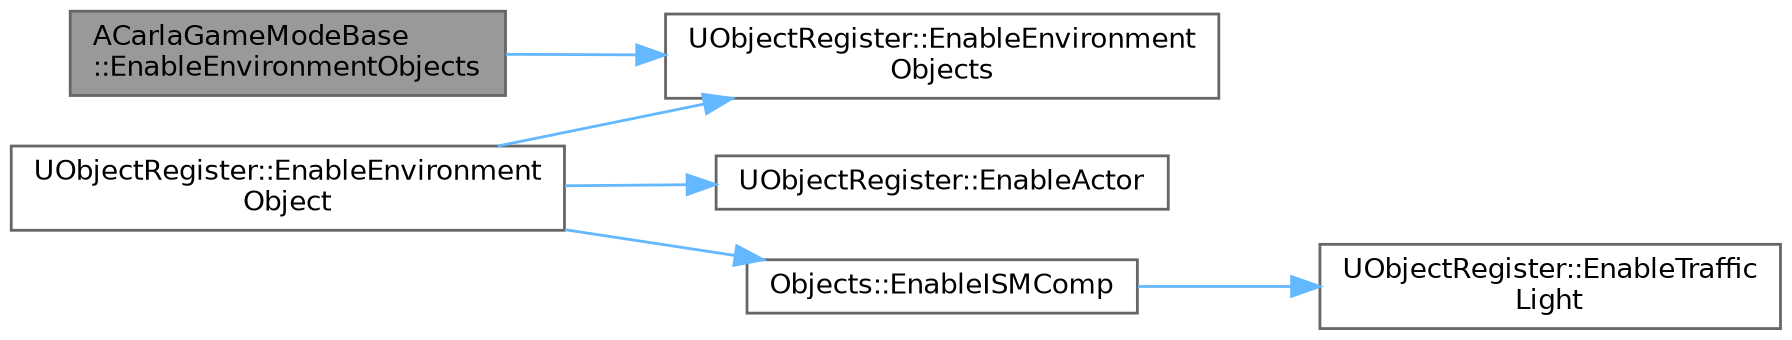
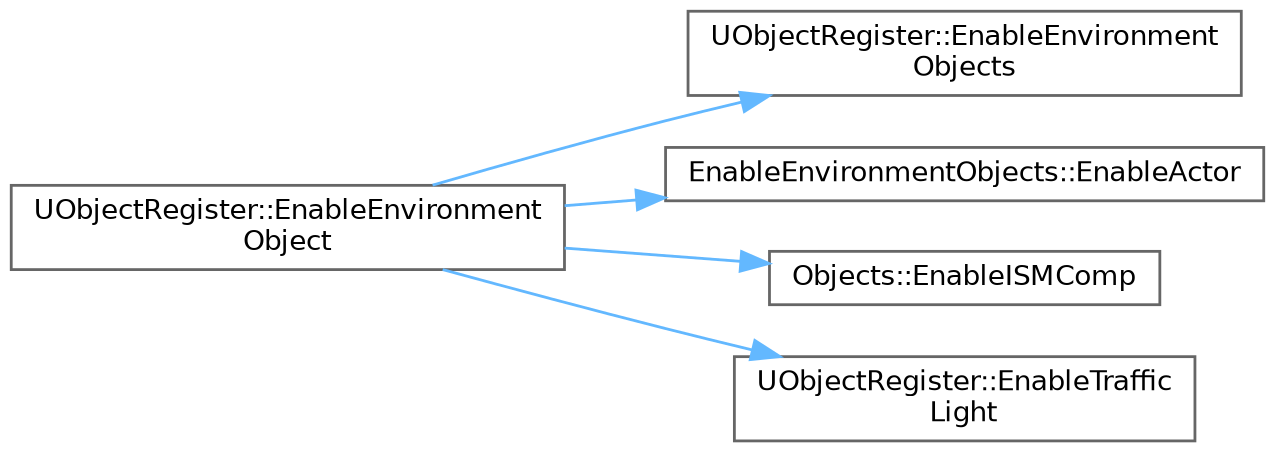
node "ACarlaGameModeBase ::EnableEnvironmentObjects": removed
node "UObjectRegister::EnableActor": label "UObjectRegister::EnableActor" -> "EnableEnvironmentObjects::EnableActor"
edge "Objects::EnableISMComp" -> "UObjectRegister::EnableTraffic Light": now "UObjectRegister::EnableEnvironment Object" -> "UObjectRegister::EnableTraffic Light"
